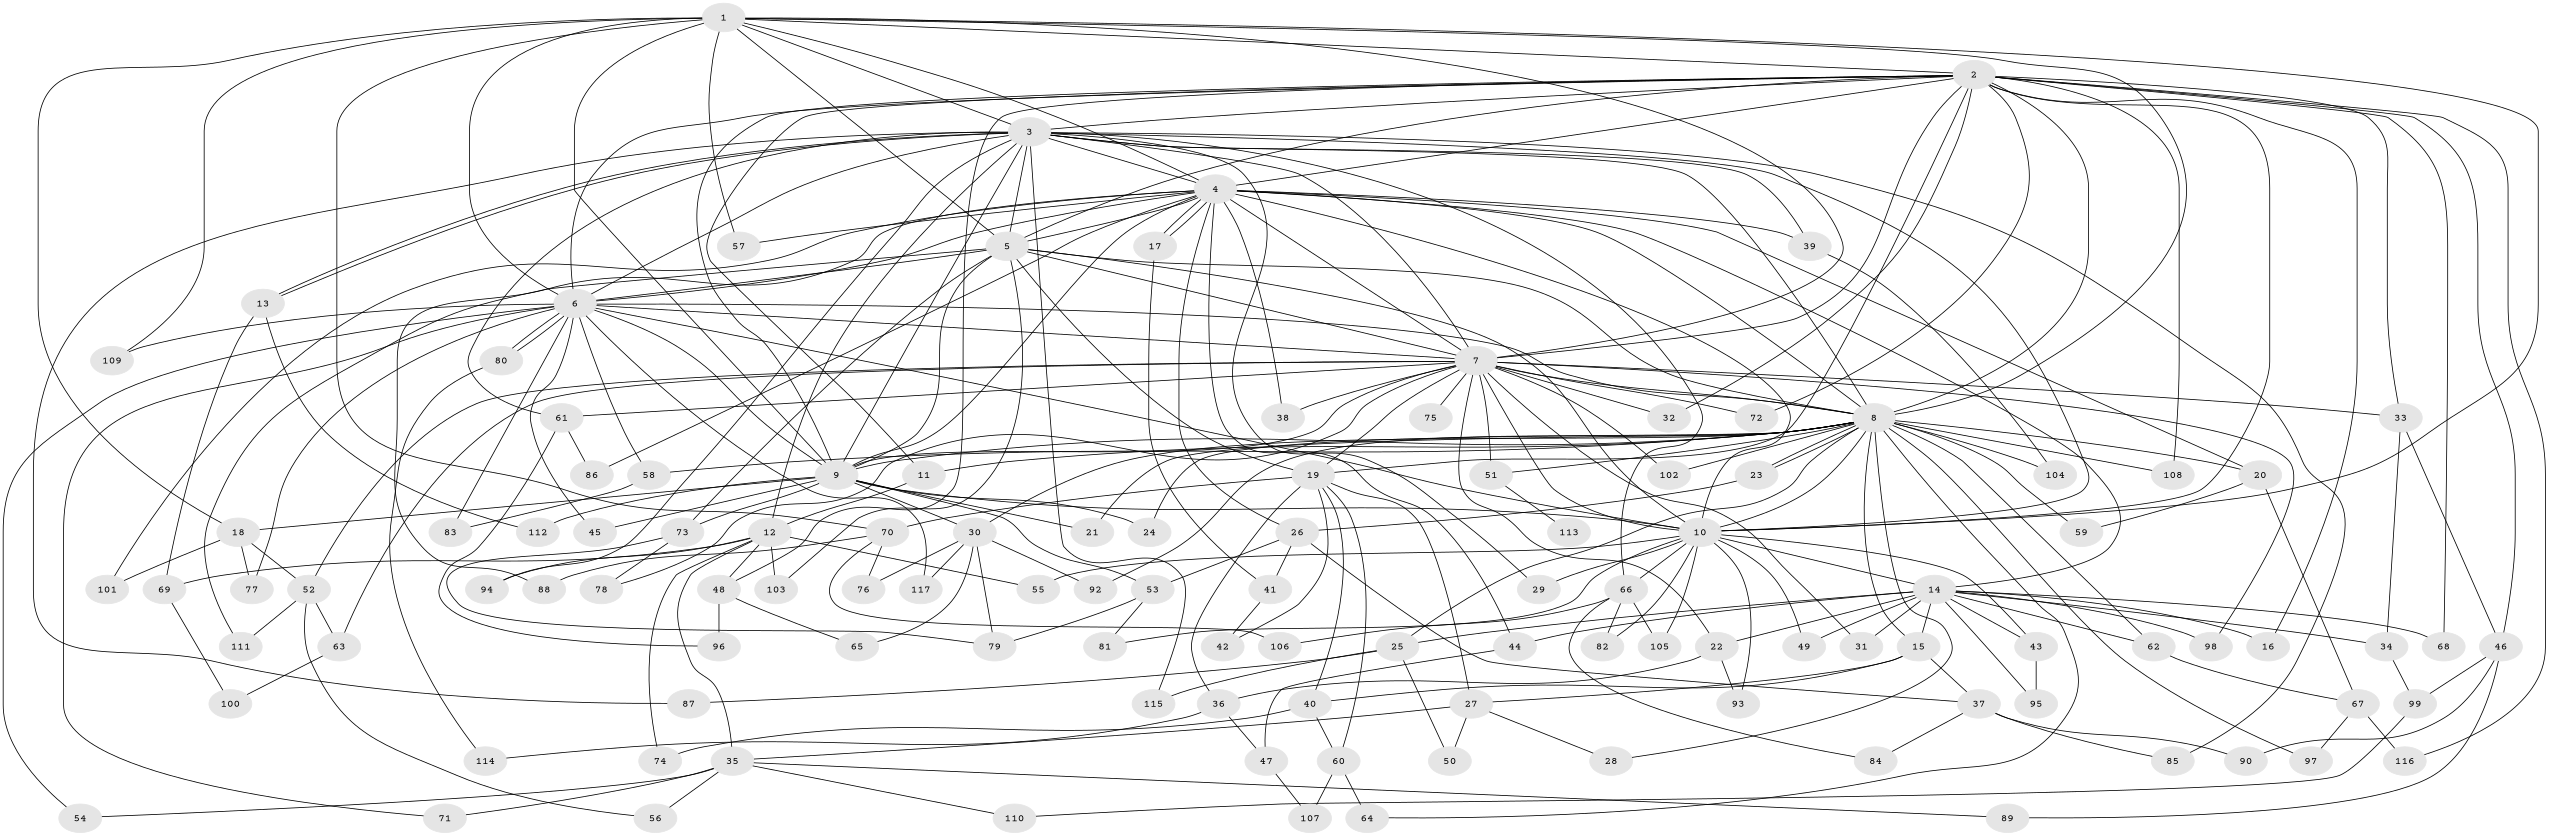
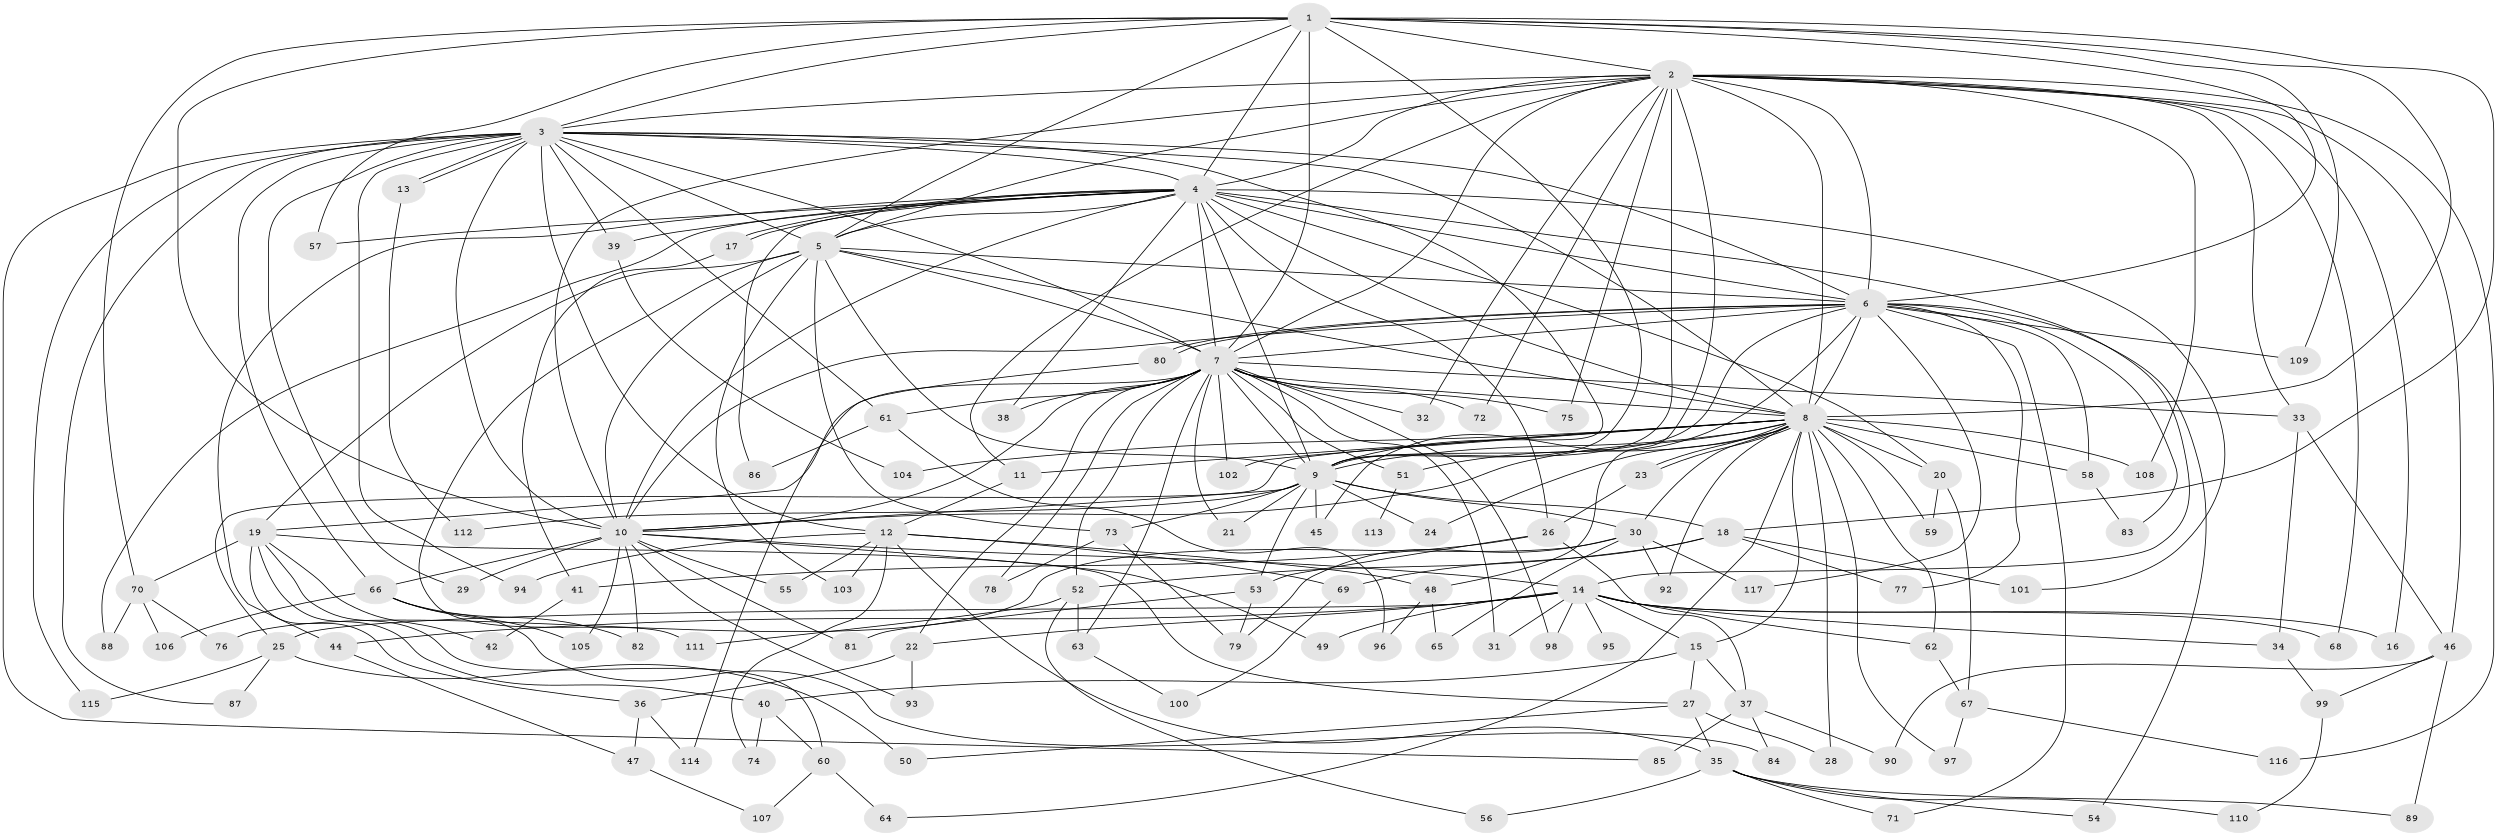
edge "8" -- "21": now "7" -- "21"
edge "13" -- "69": now "18" -- "69"
edge "2" -- "19": now "2" -- "75"
node "43": removed
